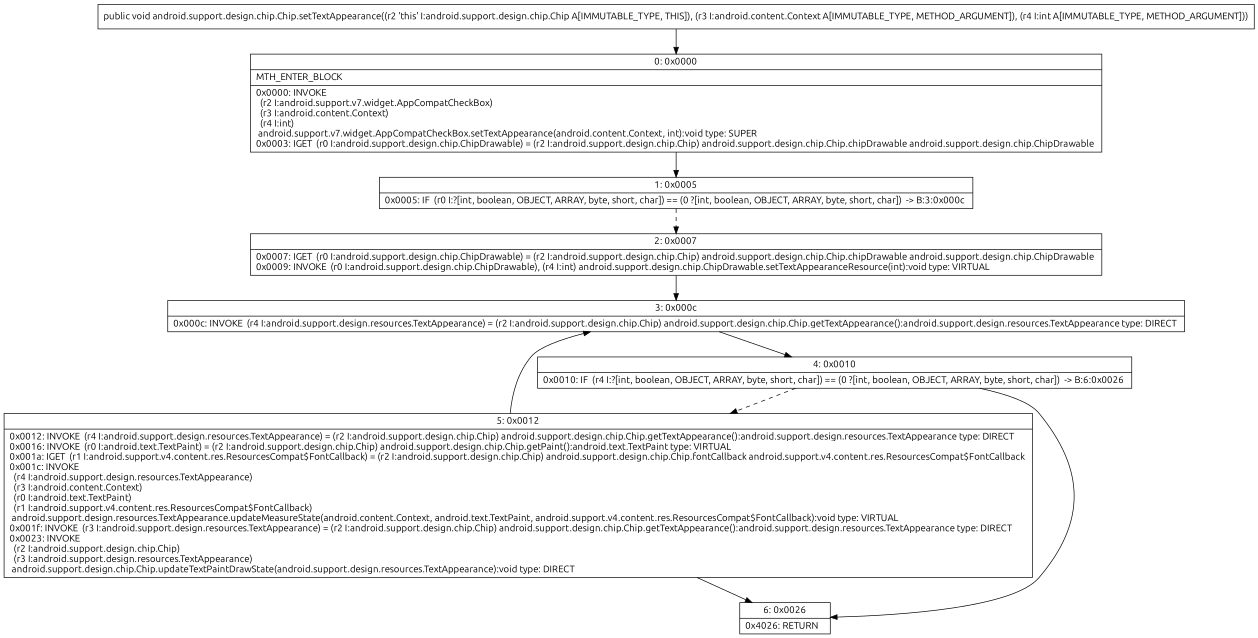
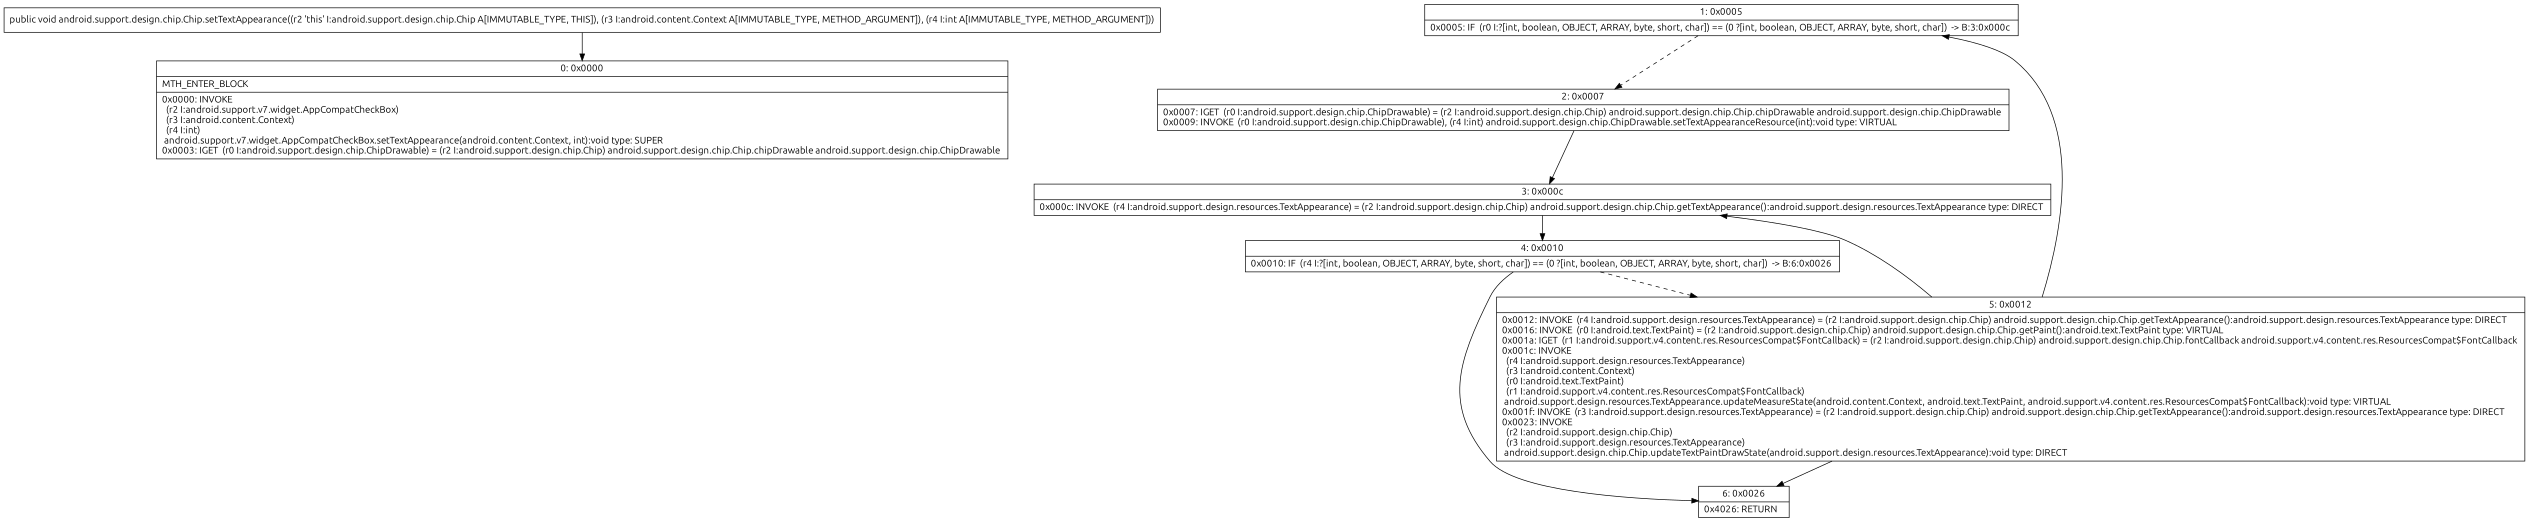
edge "0: 0x0000" -> "1: 0x0005": now "5: 0x0012" -> "1: 0x0005"
